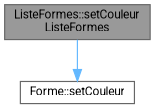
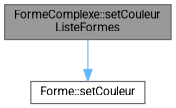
node "ListeFormes::setCouleur ListeFormes": label "ListeFormes::setCouleur ListeFormes" -> "FormeComplexe::setCouleur ListeFormes"
